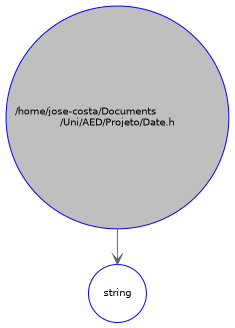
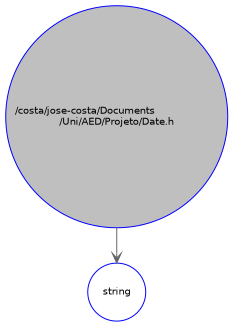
node "/home/jose-costa/Documents /Uni/AED/Projeto/Date.h": label "/home/jose-costa/Documents /Uni/AED/Projeto/Date.h" -> "/costa/jose-costa/Documents /Uni/AED/Projeto/Date.h"
